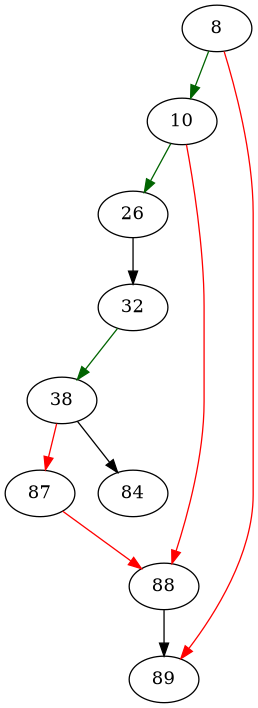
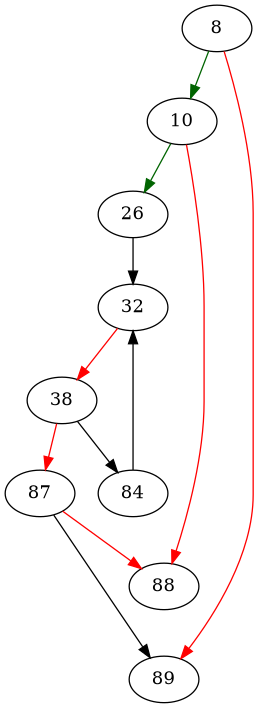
edge "32" -> "38": color darkgreen -> red
edge "84" -> "32": added
edge "88" -> "89": now "87" -> "89"
